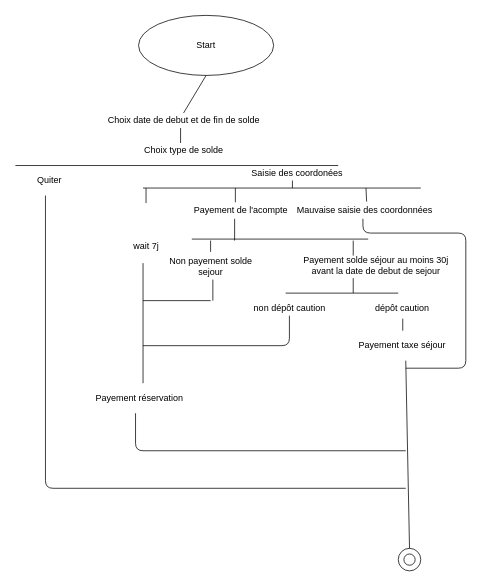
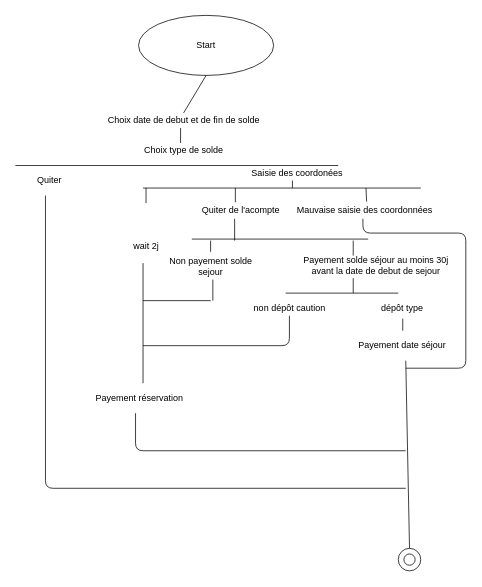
node "Payement de l'acompte": label "Payement de l'acompte" -> "Quiter de l'acompte"
node "wait 7j": label "wait 7j" -> "wait 2j"
node "dépôt caution": label "dépôt caution" -> "dépôt type"
node "Payement taxe séjour": label "Payement taxe séjour" -> "Payement date séjour"
